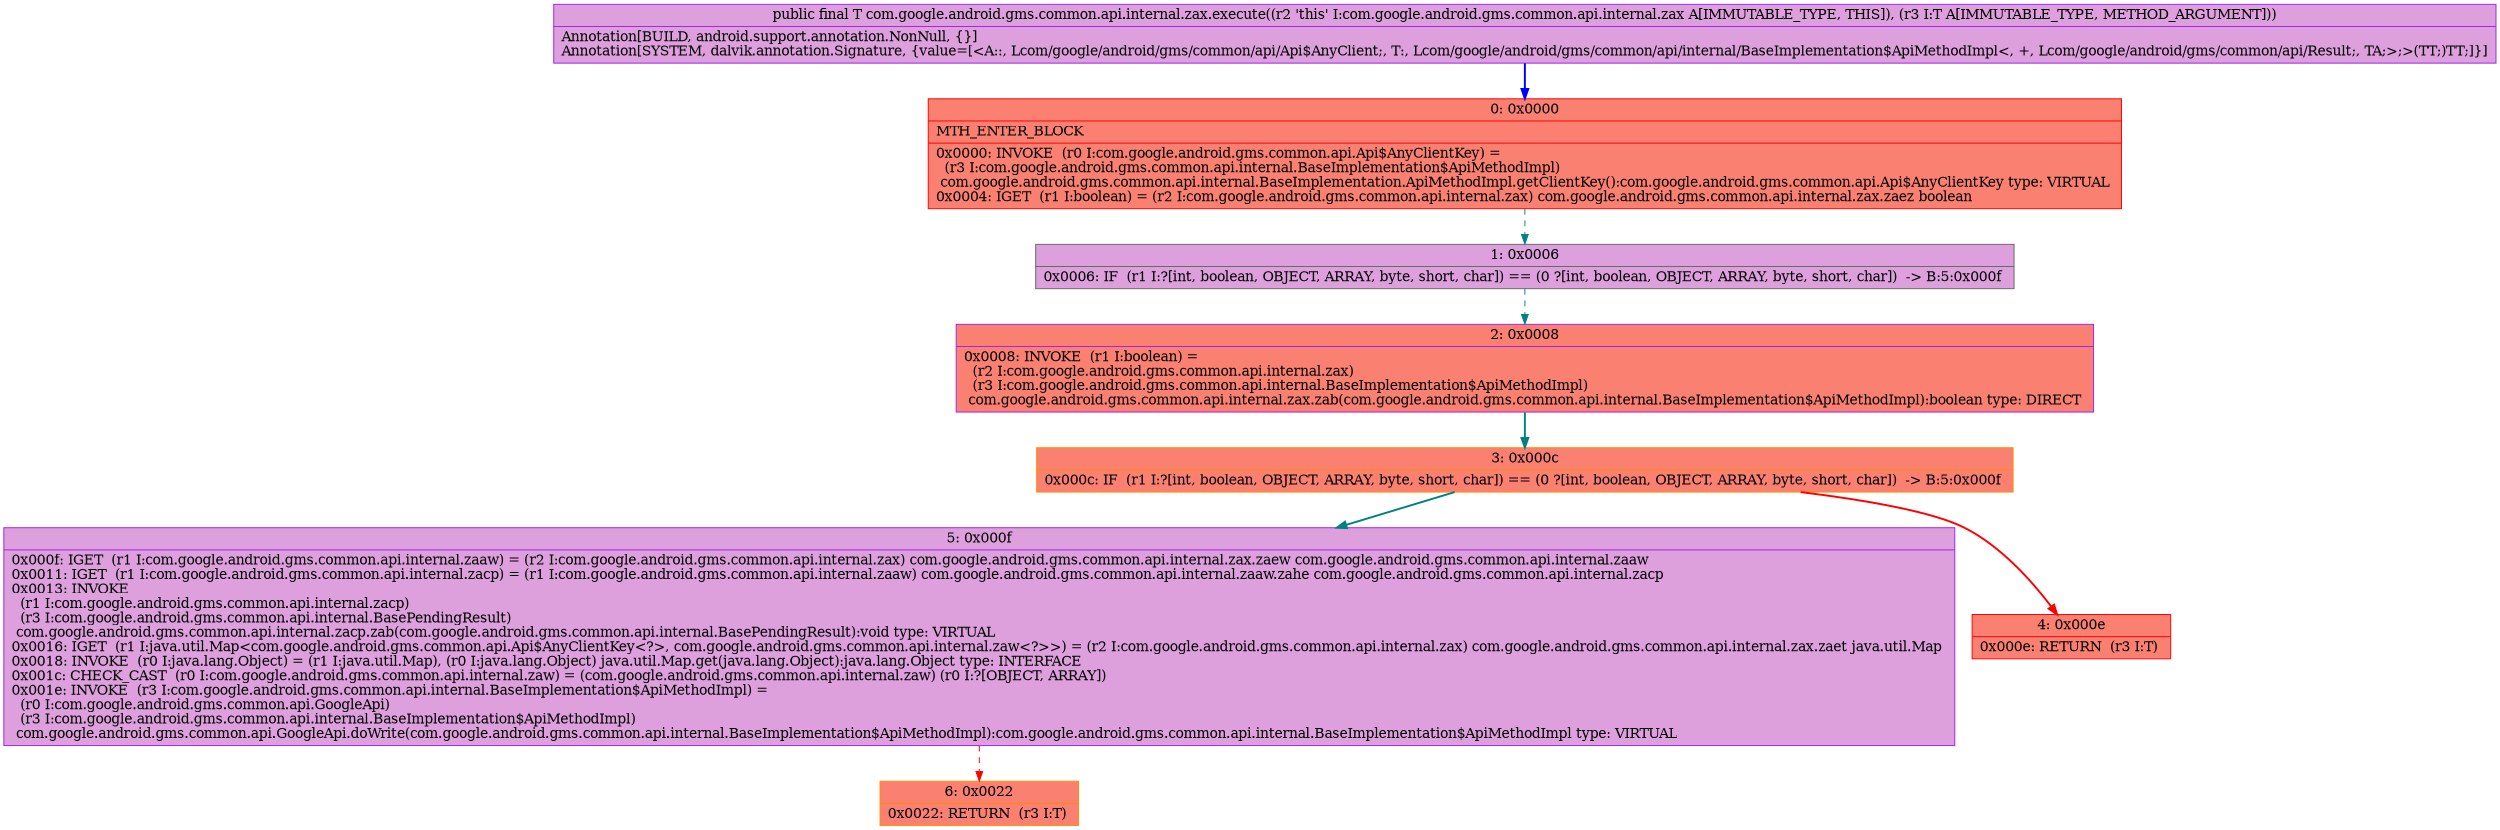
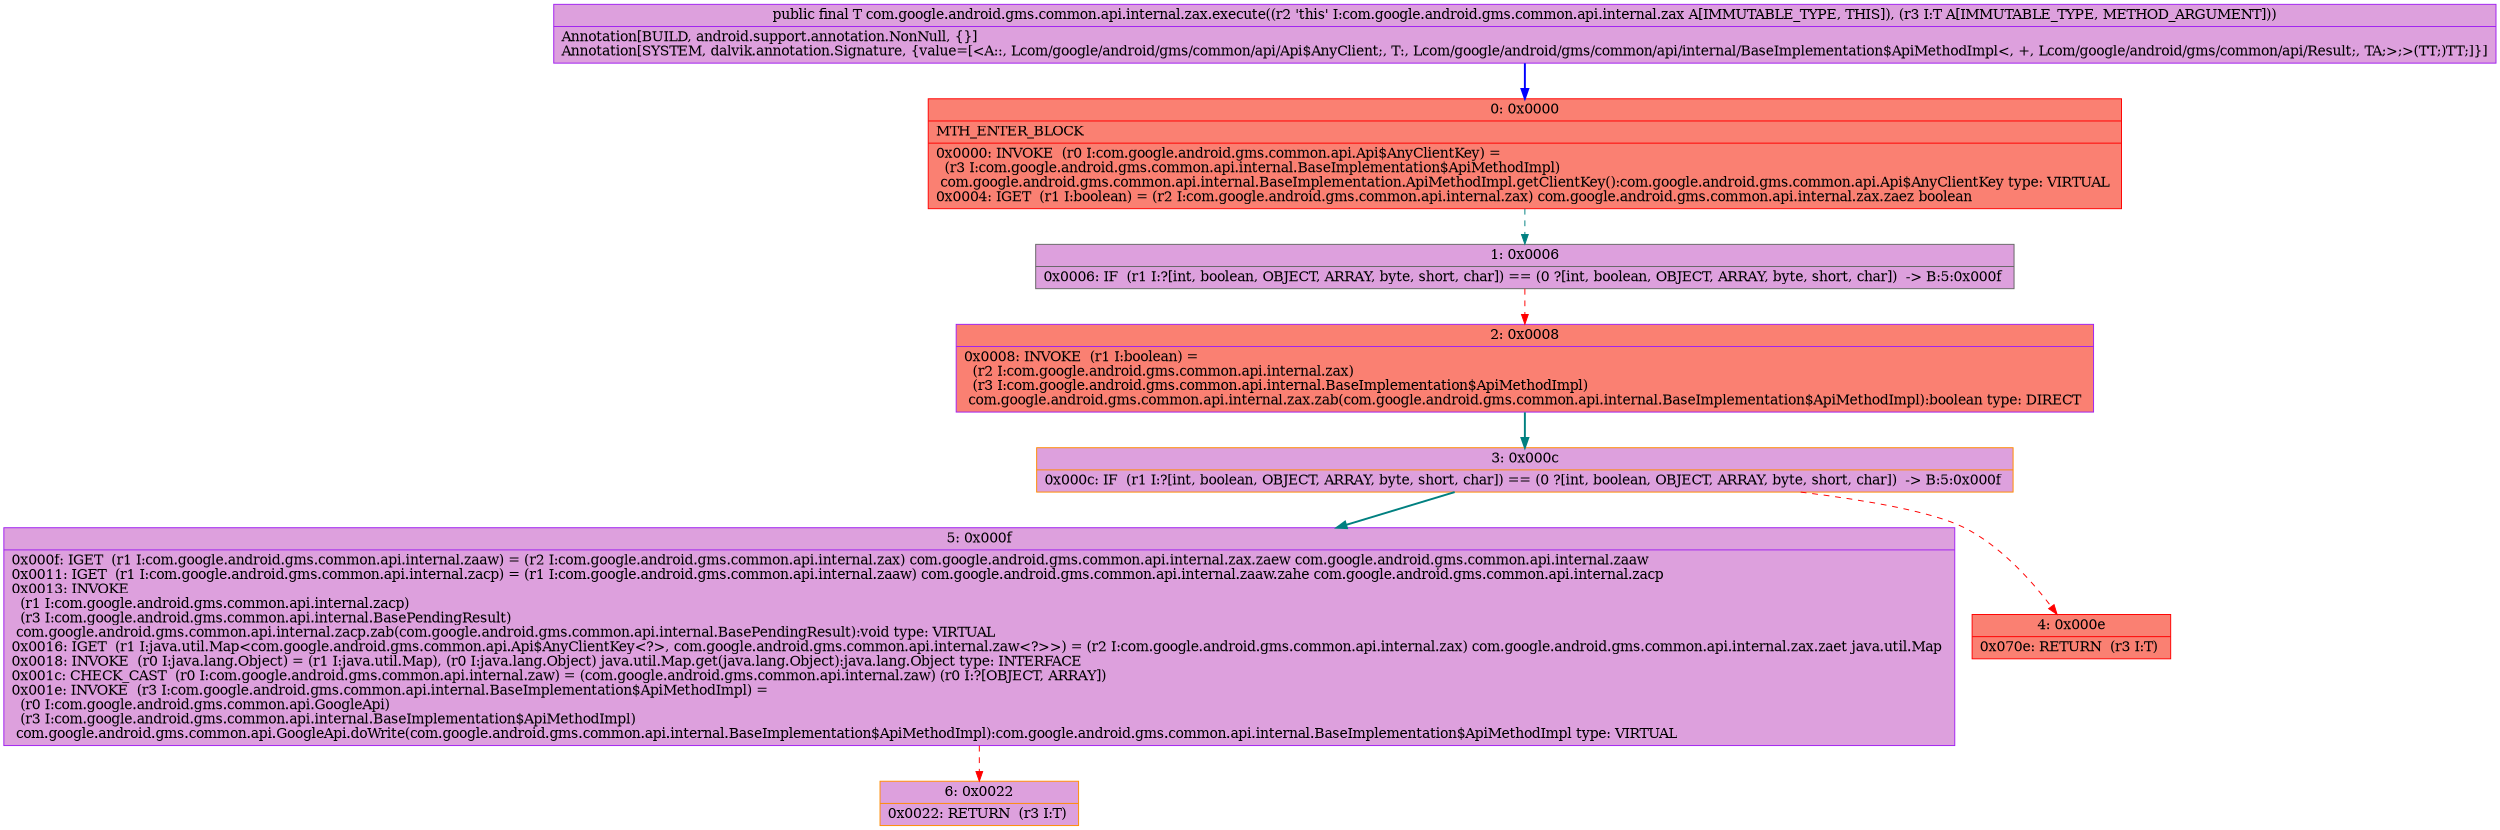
edge "1: 0x0006" -> "2: 0x0008": color teal -> red
node "3: 0x000c": fillcolor salmon -> plum
edge "3: 0x000c" -> "4: 0x000e": style bold -> dashed
node "4: 0x000e": text "0x000e: RETURN  (r3 I:T)" -> "0x070e: RETURN  (r3 I:T)"
node "6: 0x0022": fillcolor salmon -> plum
